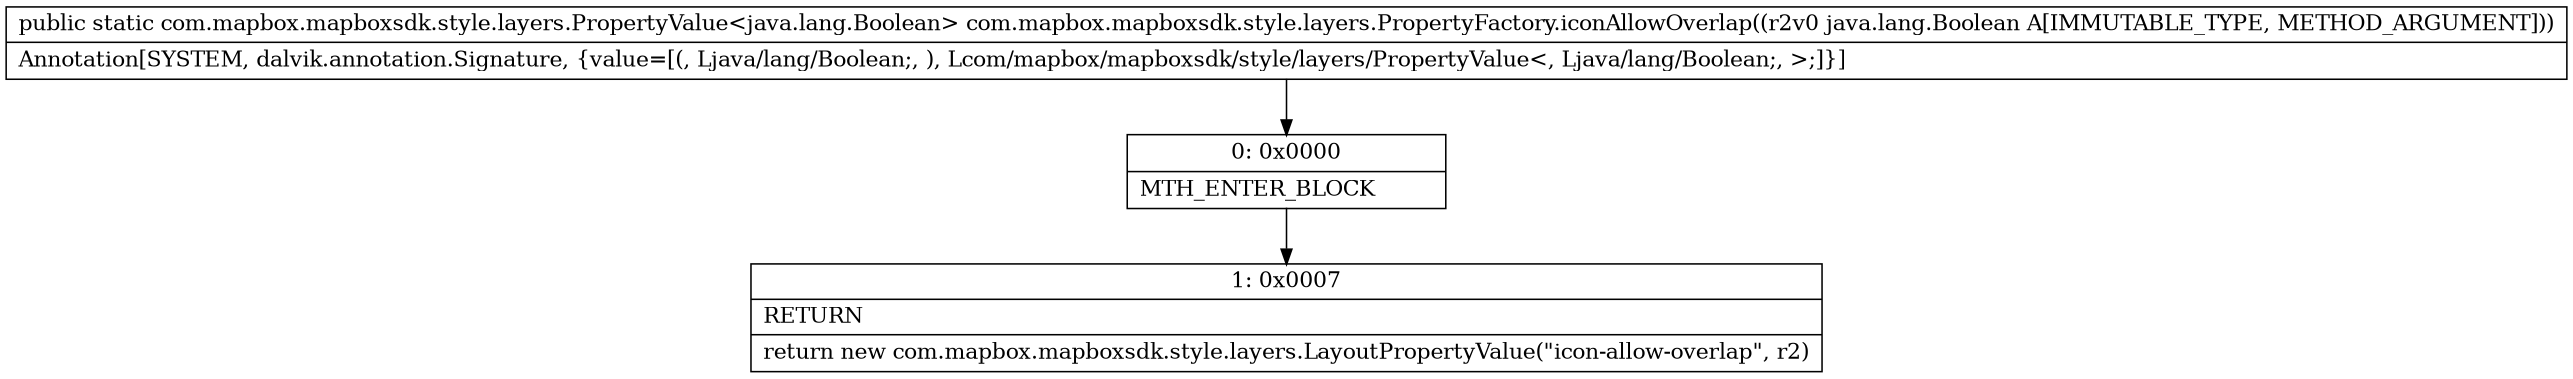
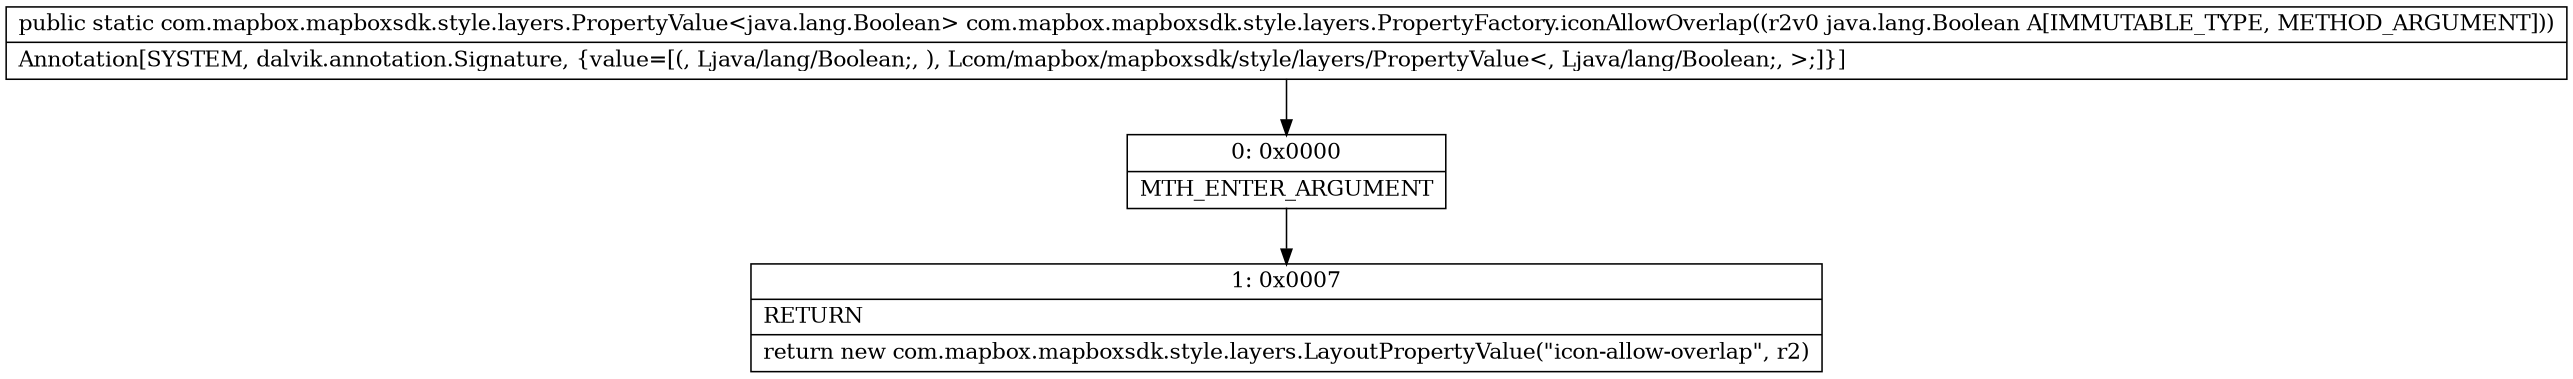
node "0: 0x0000": text "MTH_ENTER_BLOCK" -> "MTH_ENTER_ARGUMENT"
